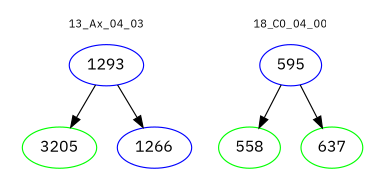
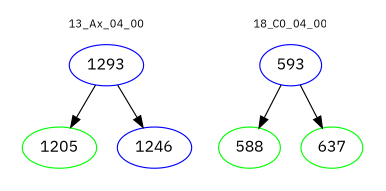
cluster "13_Ax_04_03": label "13_Ax_04_03" -> "13_Ax_04_00"
node "595": label "595" -> "593"
node "3205": label "3205" -> "1205"
node "1266": label "1266" -> "1246"
node "558": label "558" -> "588"
